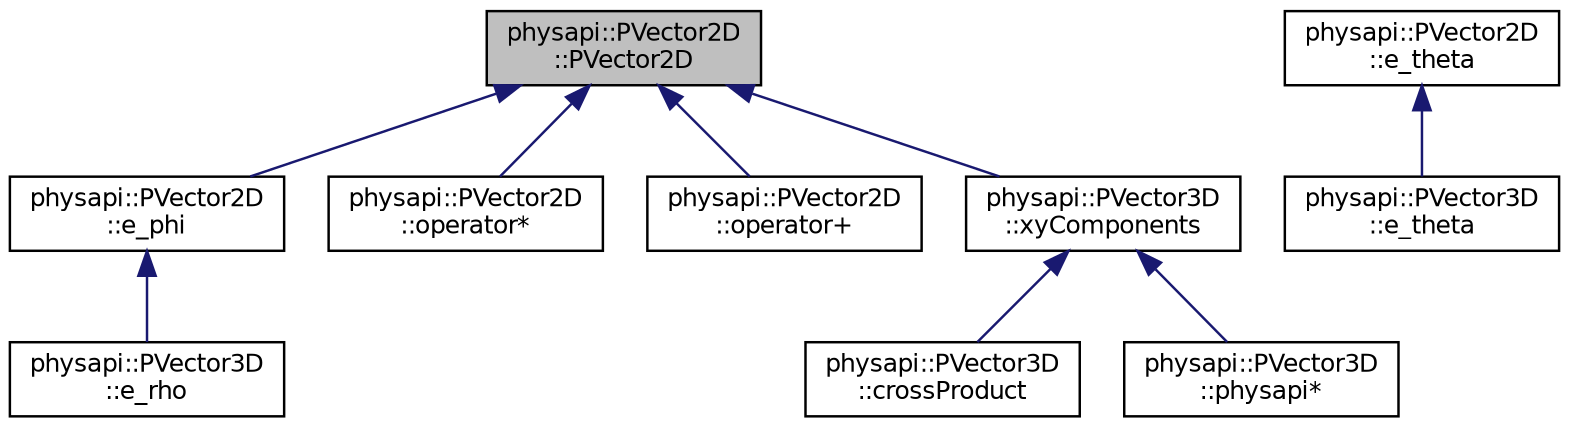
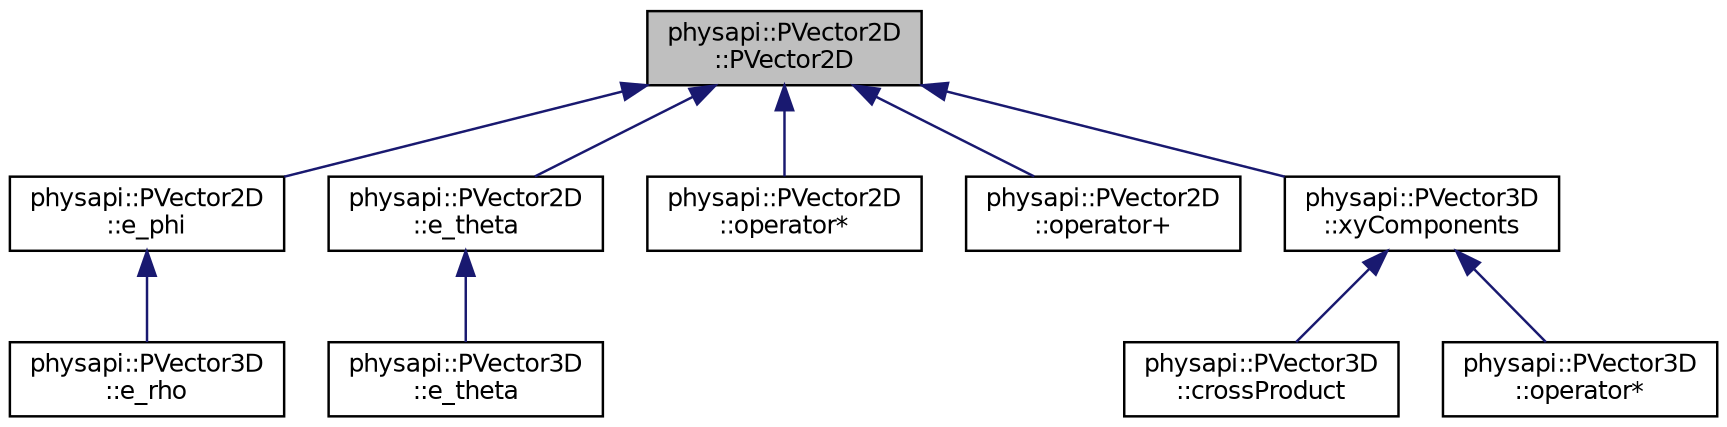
edge "physapi::PVector2D ::e_theta" -> "physapi::PVector2D ::PVector2D": added
node "physapi::PVector3D ::physapi*": label "physapi::PVector3D ::physapi*" -> "physapi::PVector3D ::operator*"
